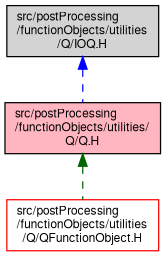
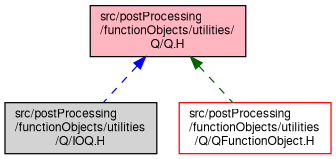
edge "src/postProcessing /functionObjects/utilities/ Q/Q.H" -> "src/postProcessing /functionObjects/utilities /Q/IOQ.H": reversed
